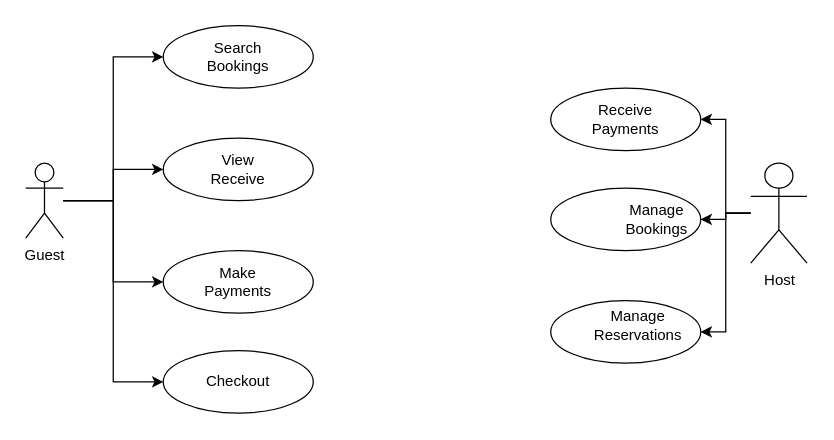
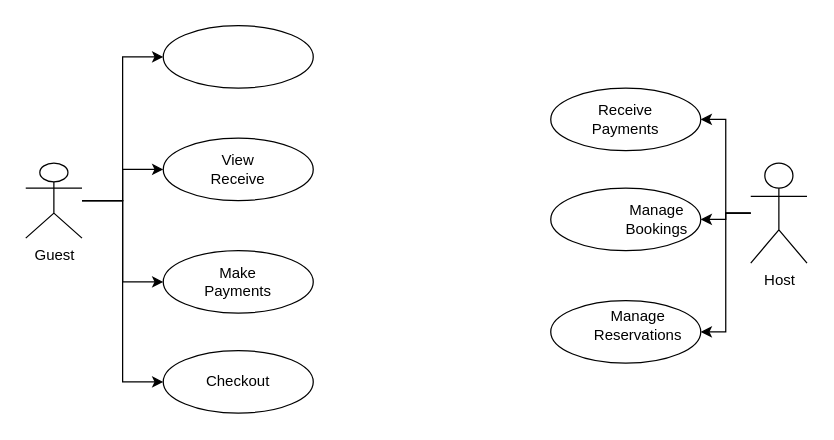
node "Search Bookings": removed
node "Guest": size 38x75 -> 56x75
